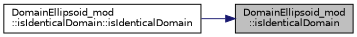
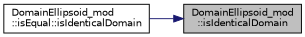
node "DomainEllipsoid_mod ::isIdenticalDomain::isIdenticalDomain": label "DomainEllipsoid_mod ::isIdenticalDomain::isIdenticalDomain" -> "DomainEllipsoid_mod ::isEqual::isIdenticalDomain"
